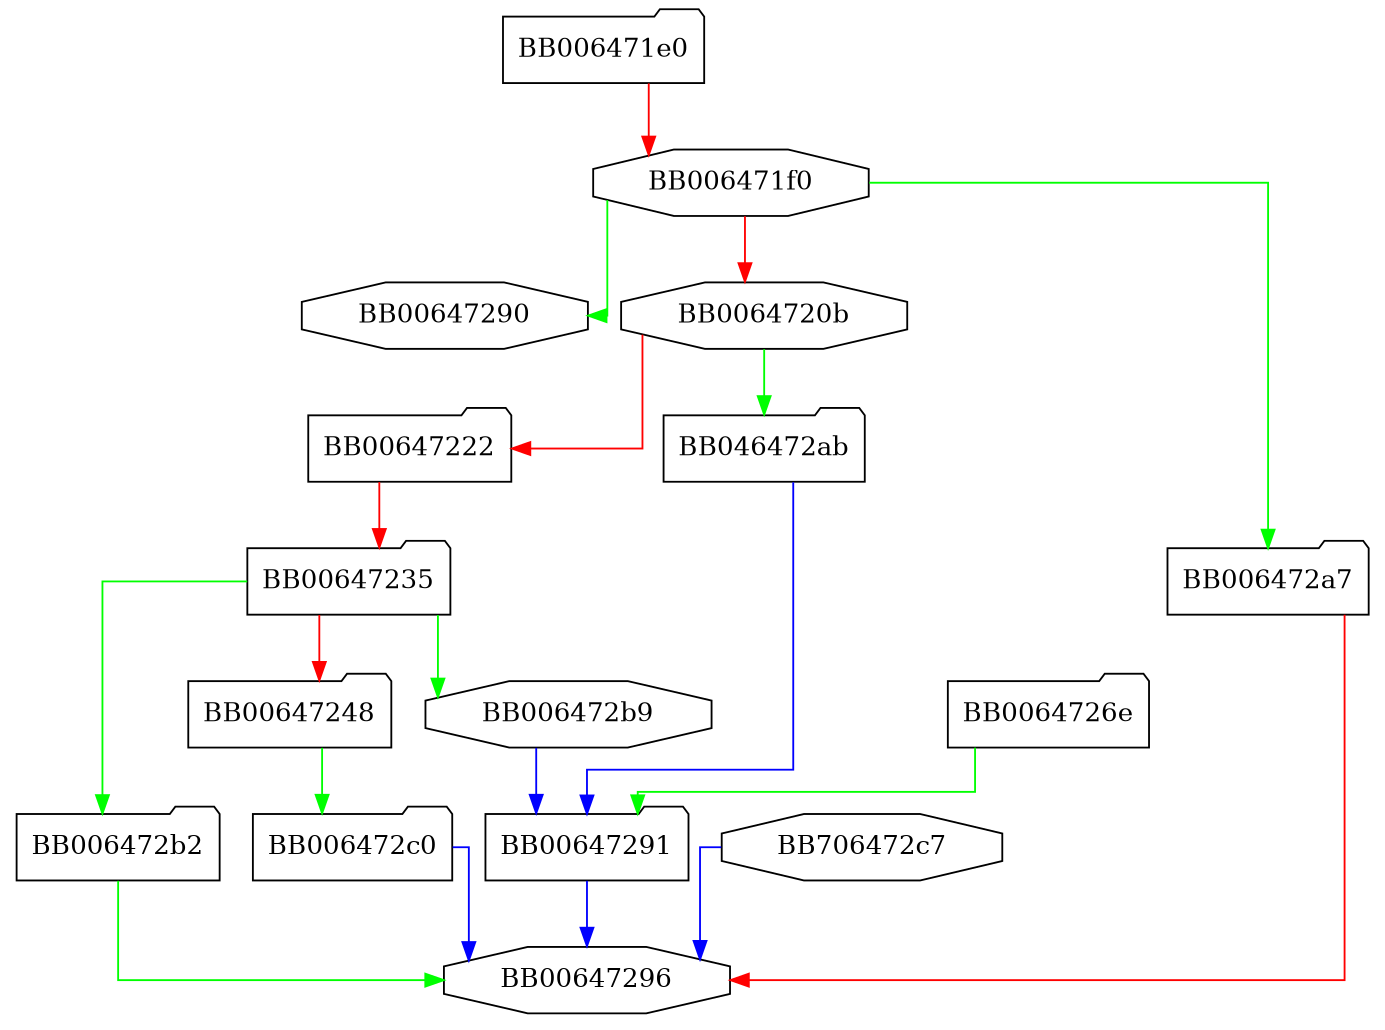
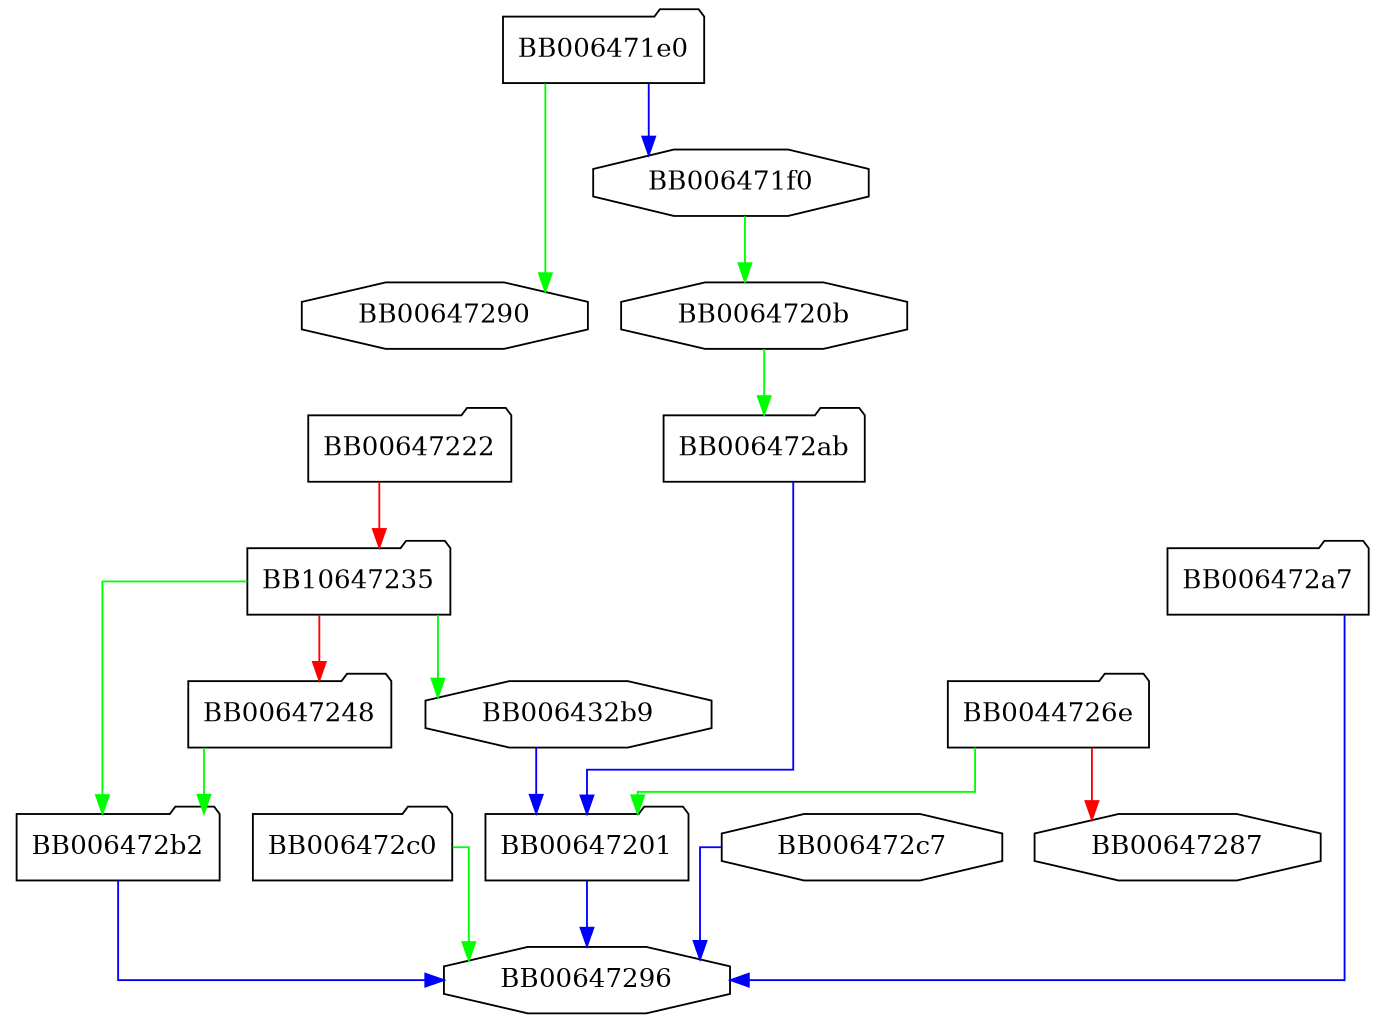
edge "BB006471e0" -> "BB006471f0": color red -> blue
edge "BB006471f0" -> "BB006472a7": removed
edge "BB006471f0" -> "BB0064720b": color red -> green
edge "BB006471f0" -> "BB00647290": now "BB006471e0" -> "BB00647290"
edge "BB0064720b" -> "BB00647222": removed
node "BB046472ab": label "BB046472ab" -> "BB006472ab"
node "BB00647235": label "BB00647235" -> "BB10647235"
node "BB006472b9": label "BB006472b9" -> "BB006432b9"
node "BB0064726e": label "BB0064726e" -> "BB0044726e"
edge "BB00647248" -> "BB006472c0": now "BB00647248" -> "BB006472b2"
node "BB00647291": label "BB00647291" -> "BB00647201"
node "BB706472c7": label "BB706472c7" -> "BB006472c7"
node "BB00647287": added
edge "BB006472c0" -> "BB00647296": color blue -> green
edge "BB006472b2" -> "BB00647296": color green -> blue
edge "BB006472a7" -> "BB00647296": color red -> blue
